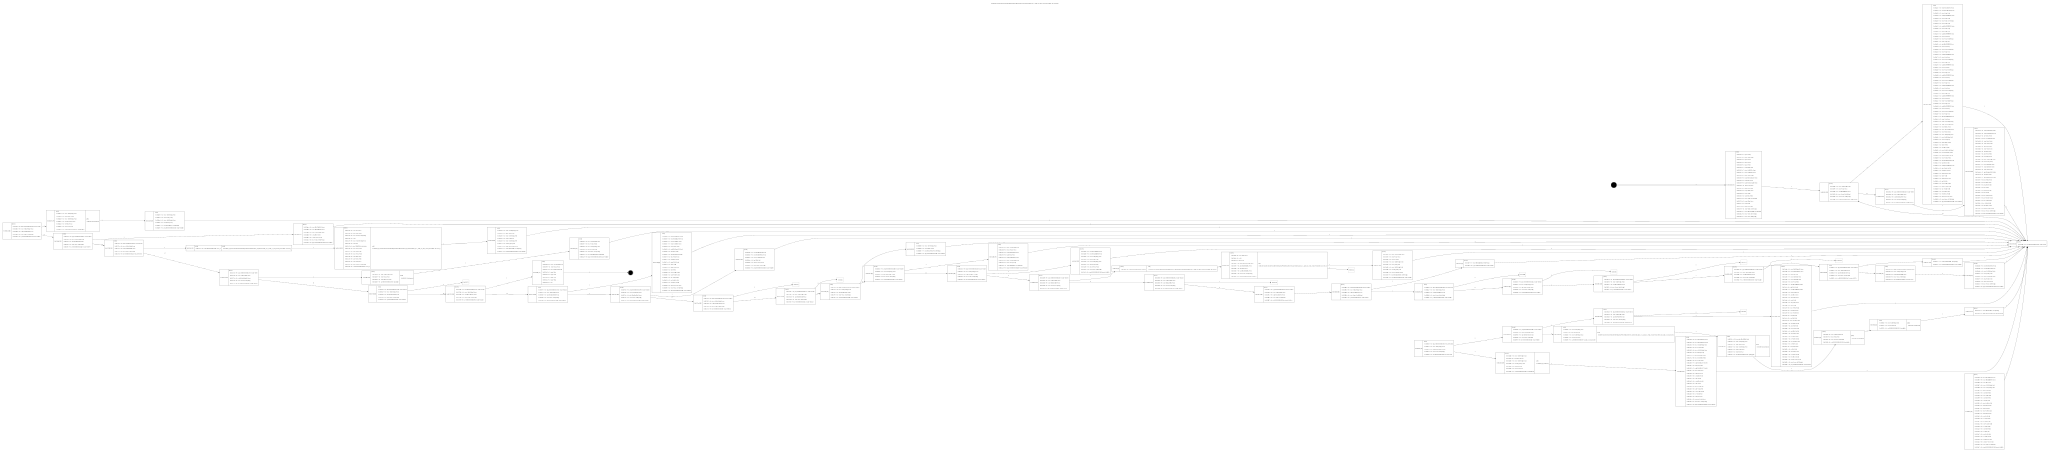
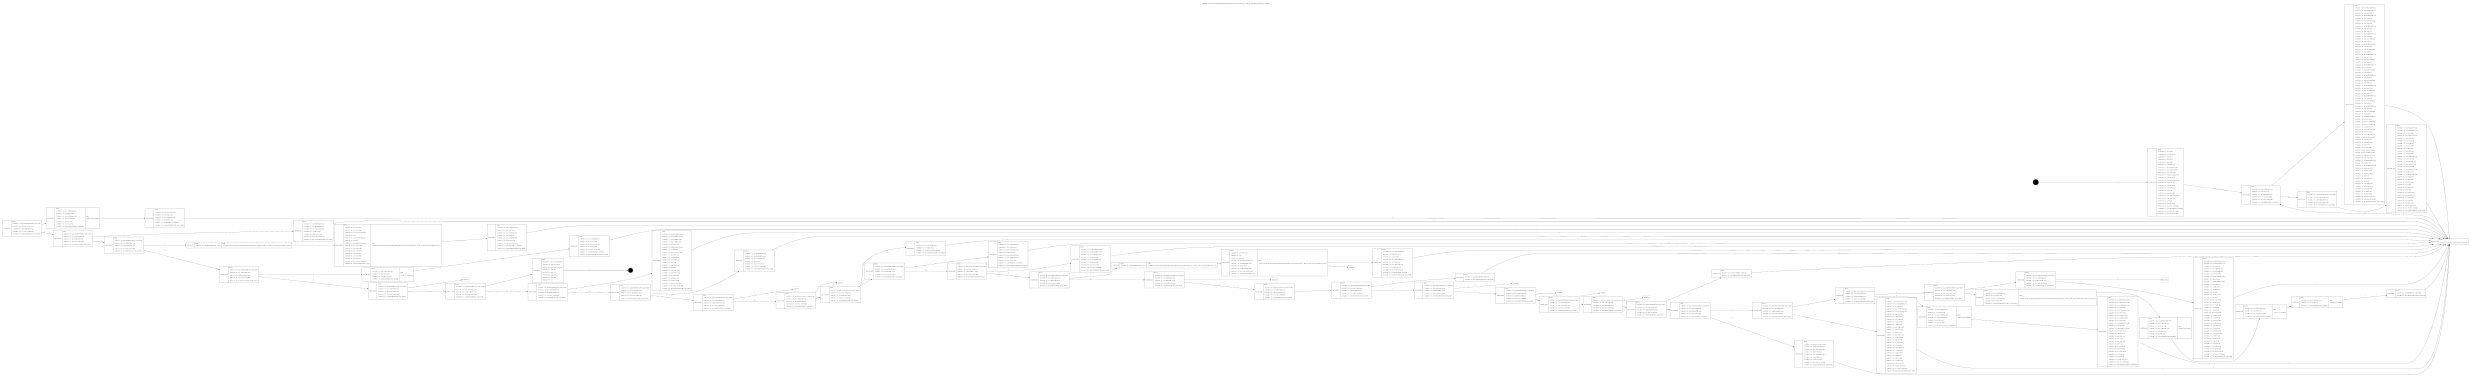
node "0x401951 [28]": added
